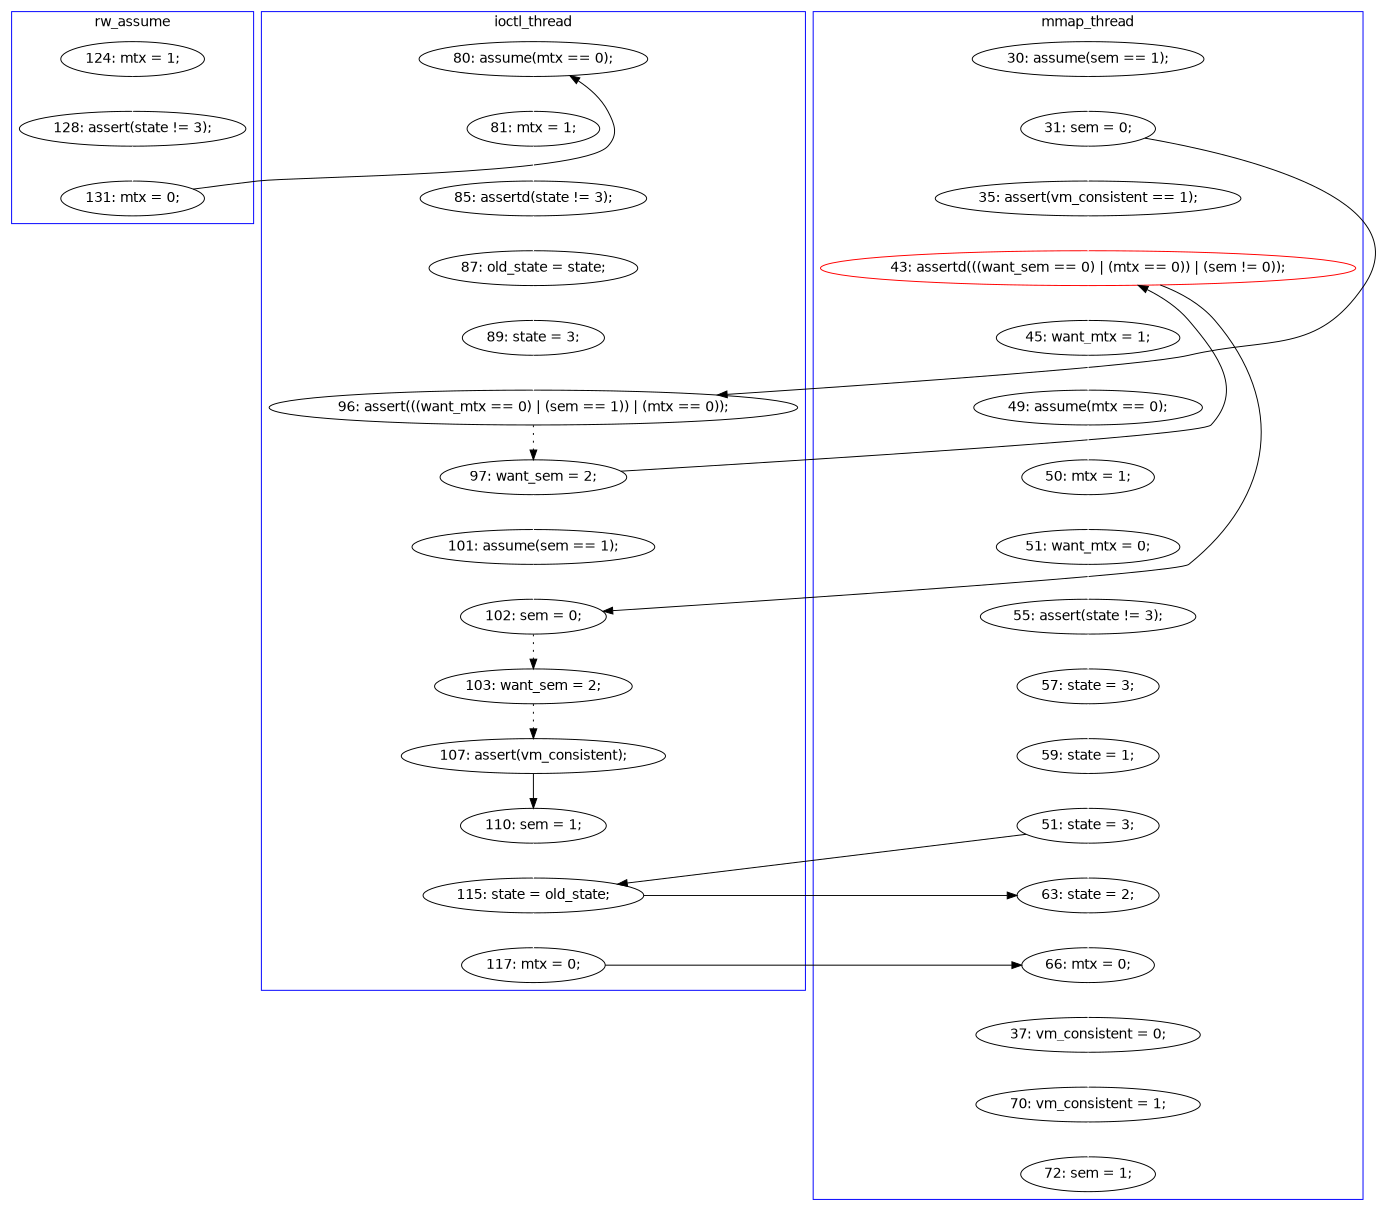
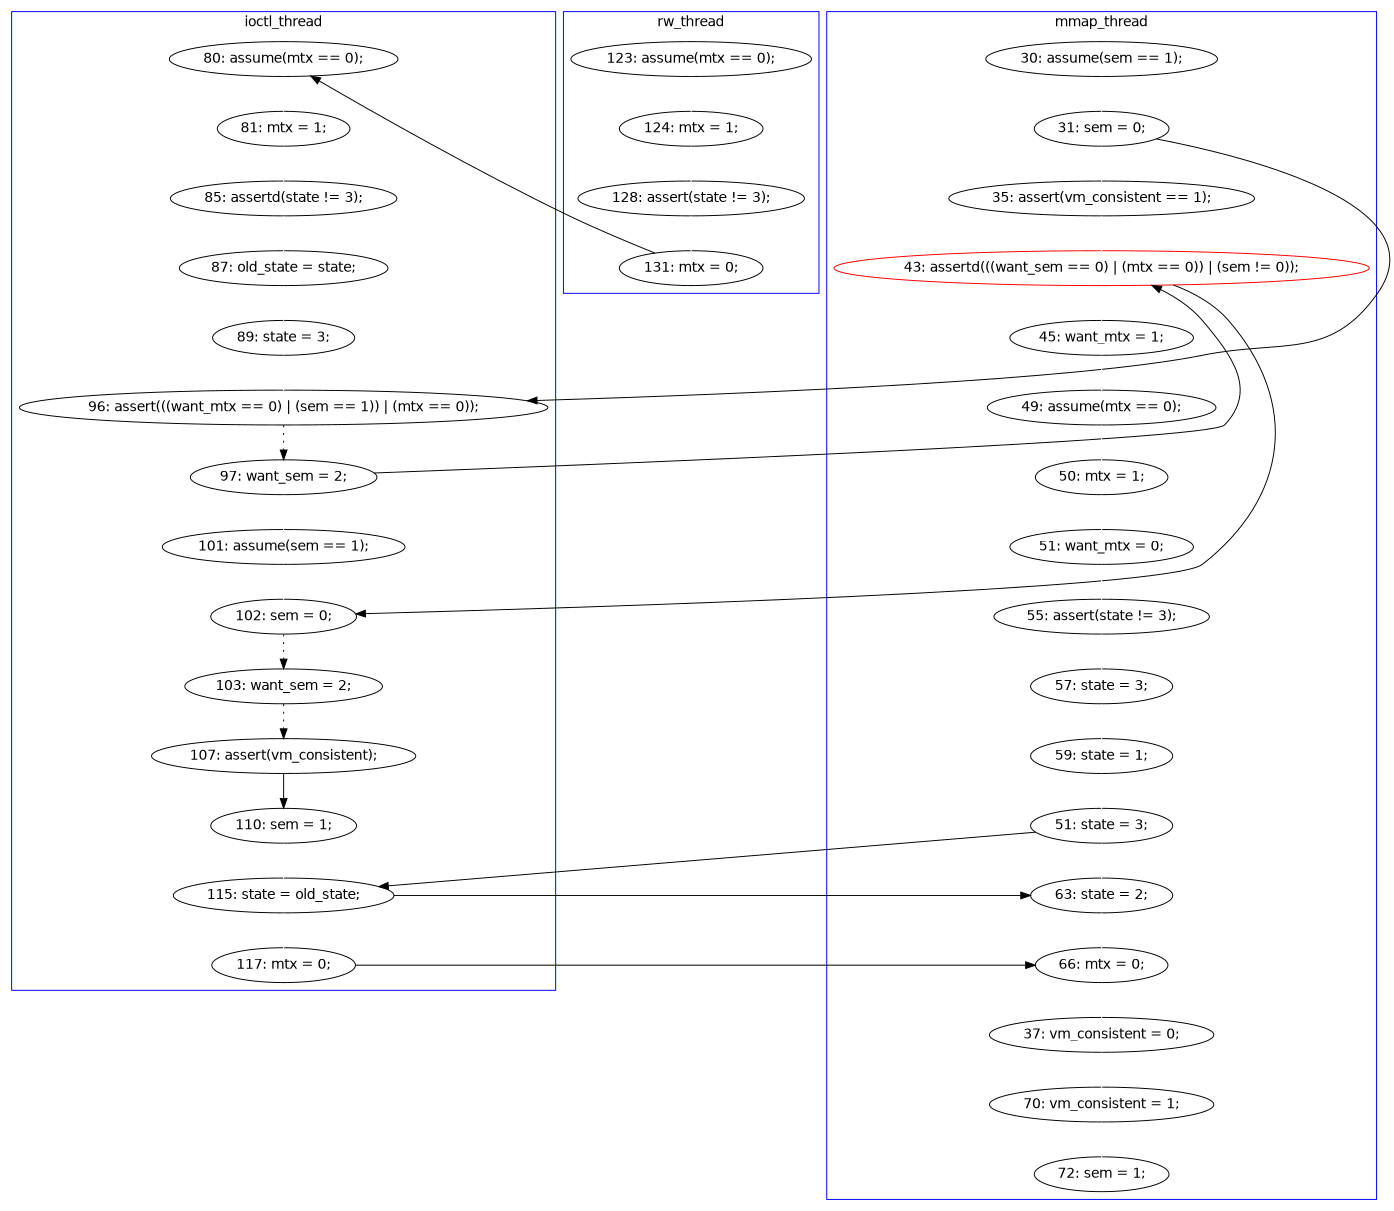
cluster "rw_assume": label "rw_assume" -> "rw_thread"
node "123: assume(mtx == 0);": added
